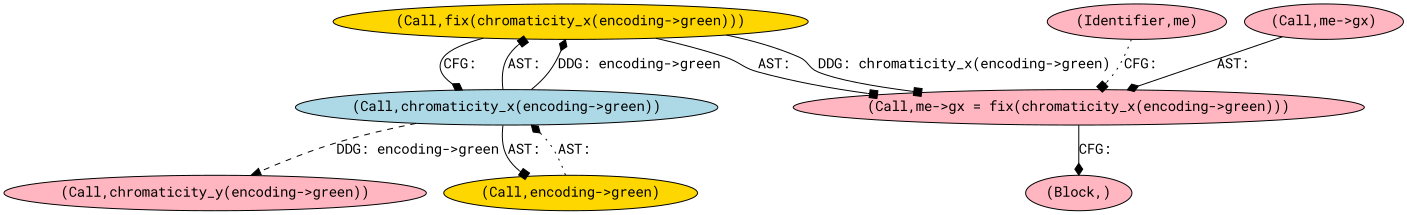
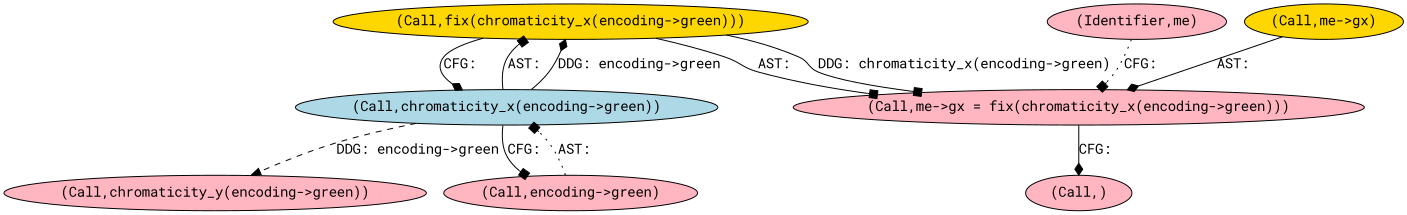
node "(Call,me->gx)": fillcolor lightpink -> gold
edge "(Call,chromaticity_x(encoding->green))" -> "(Call,encoding->green)": label "AST: " -> "CFG: "
edge "(Call,encoding->green)" -> "(Call,chromaticity_x(encoding->green))": arrowhead diamond -> box
node "(Call,encoding->green)": fillcolor gold -> lightpink
node "(Block,)": label "(Block,)" -> "(Call,)"
